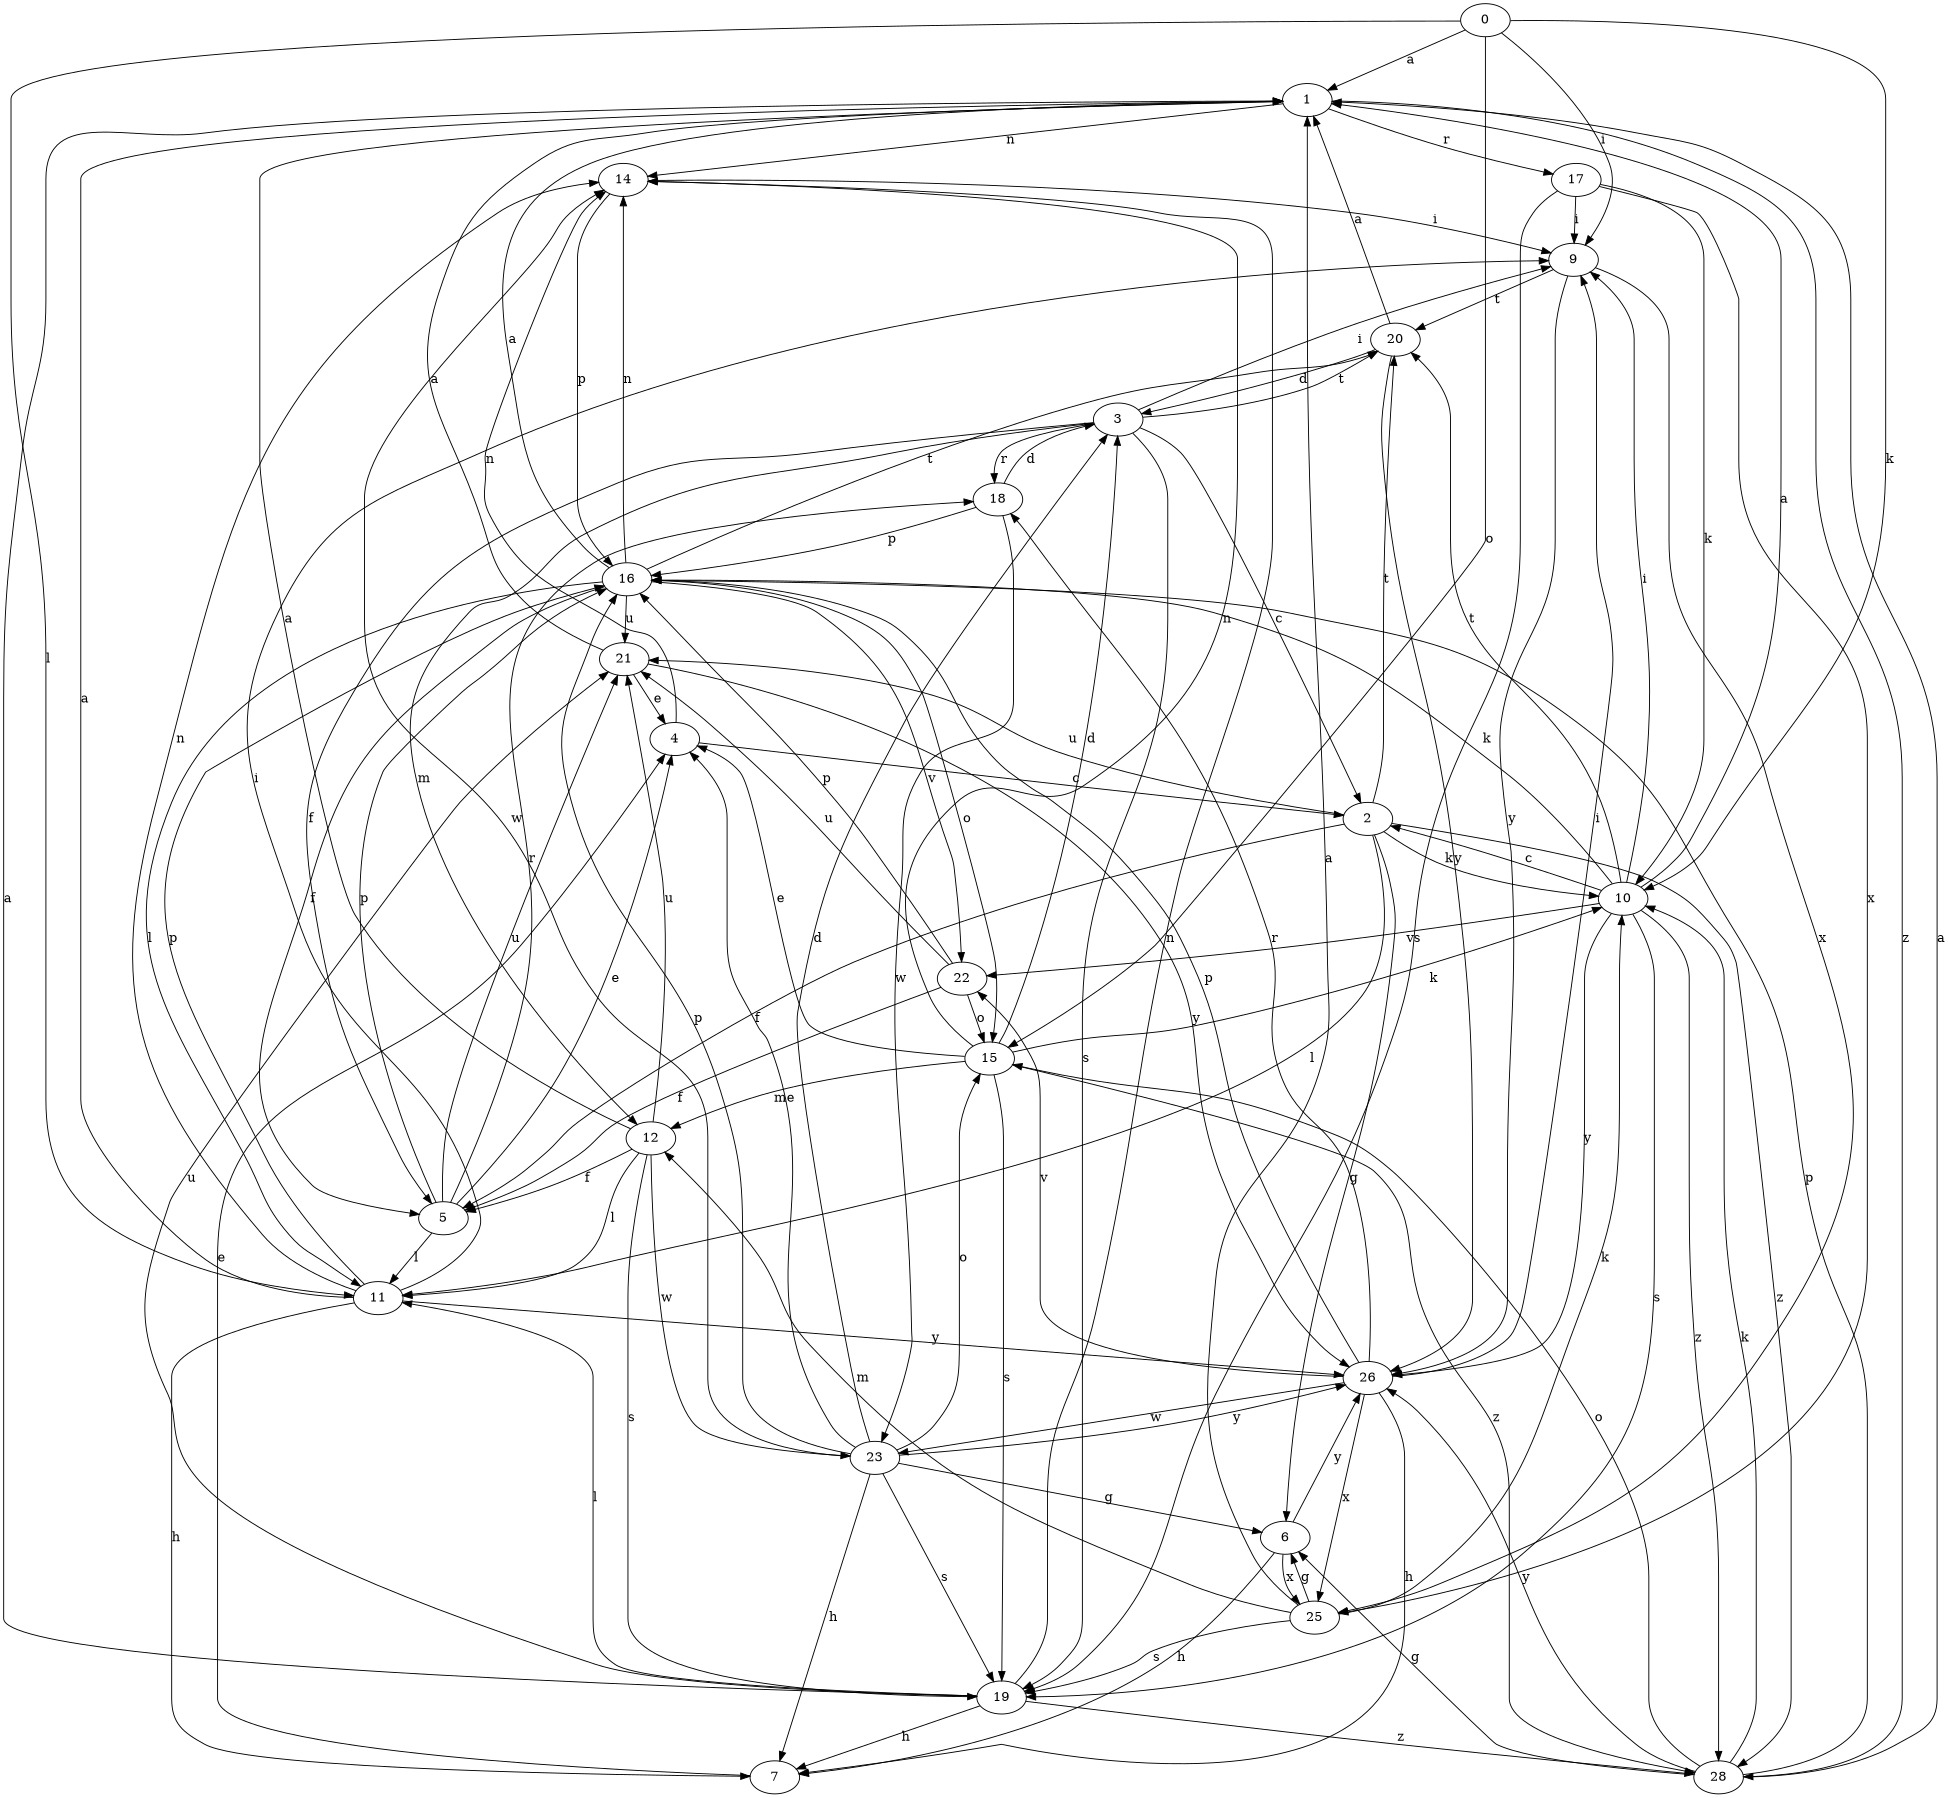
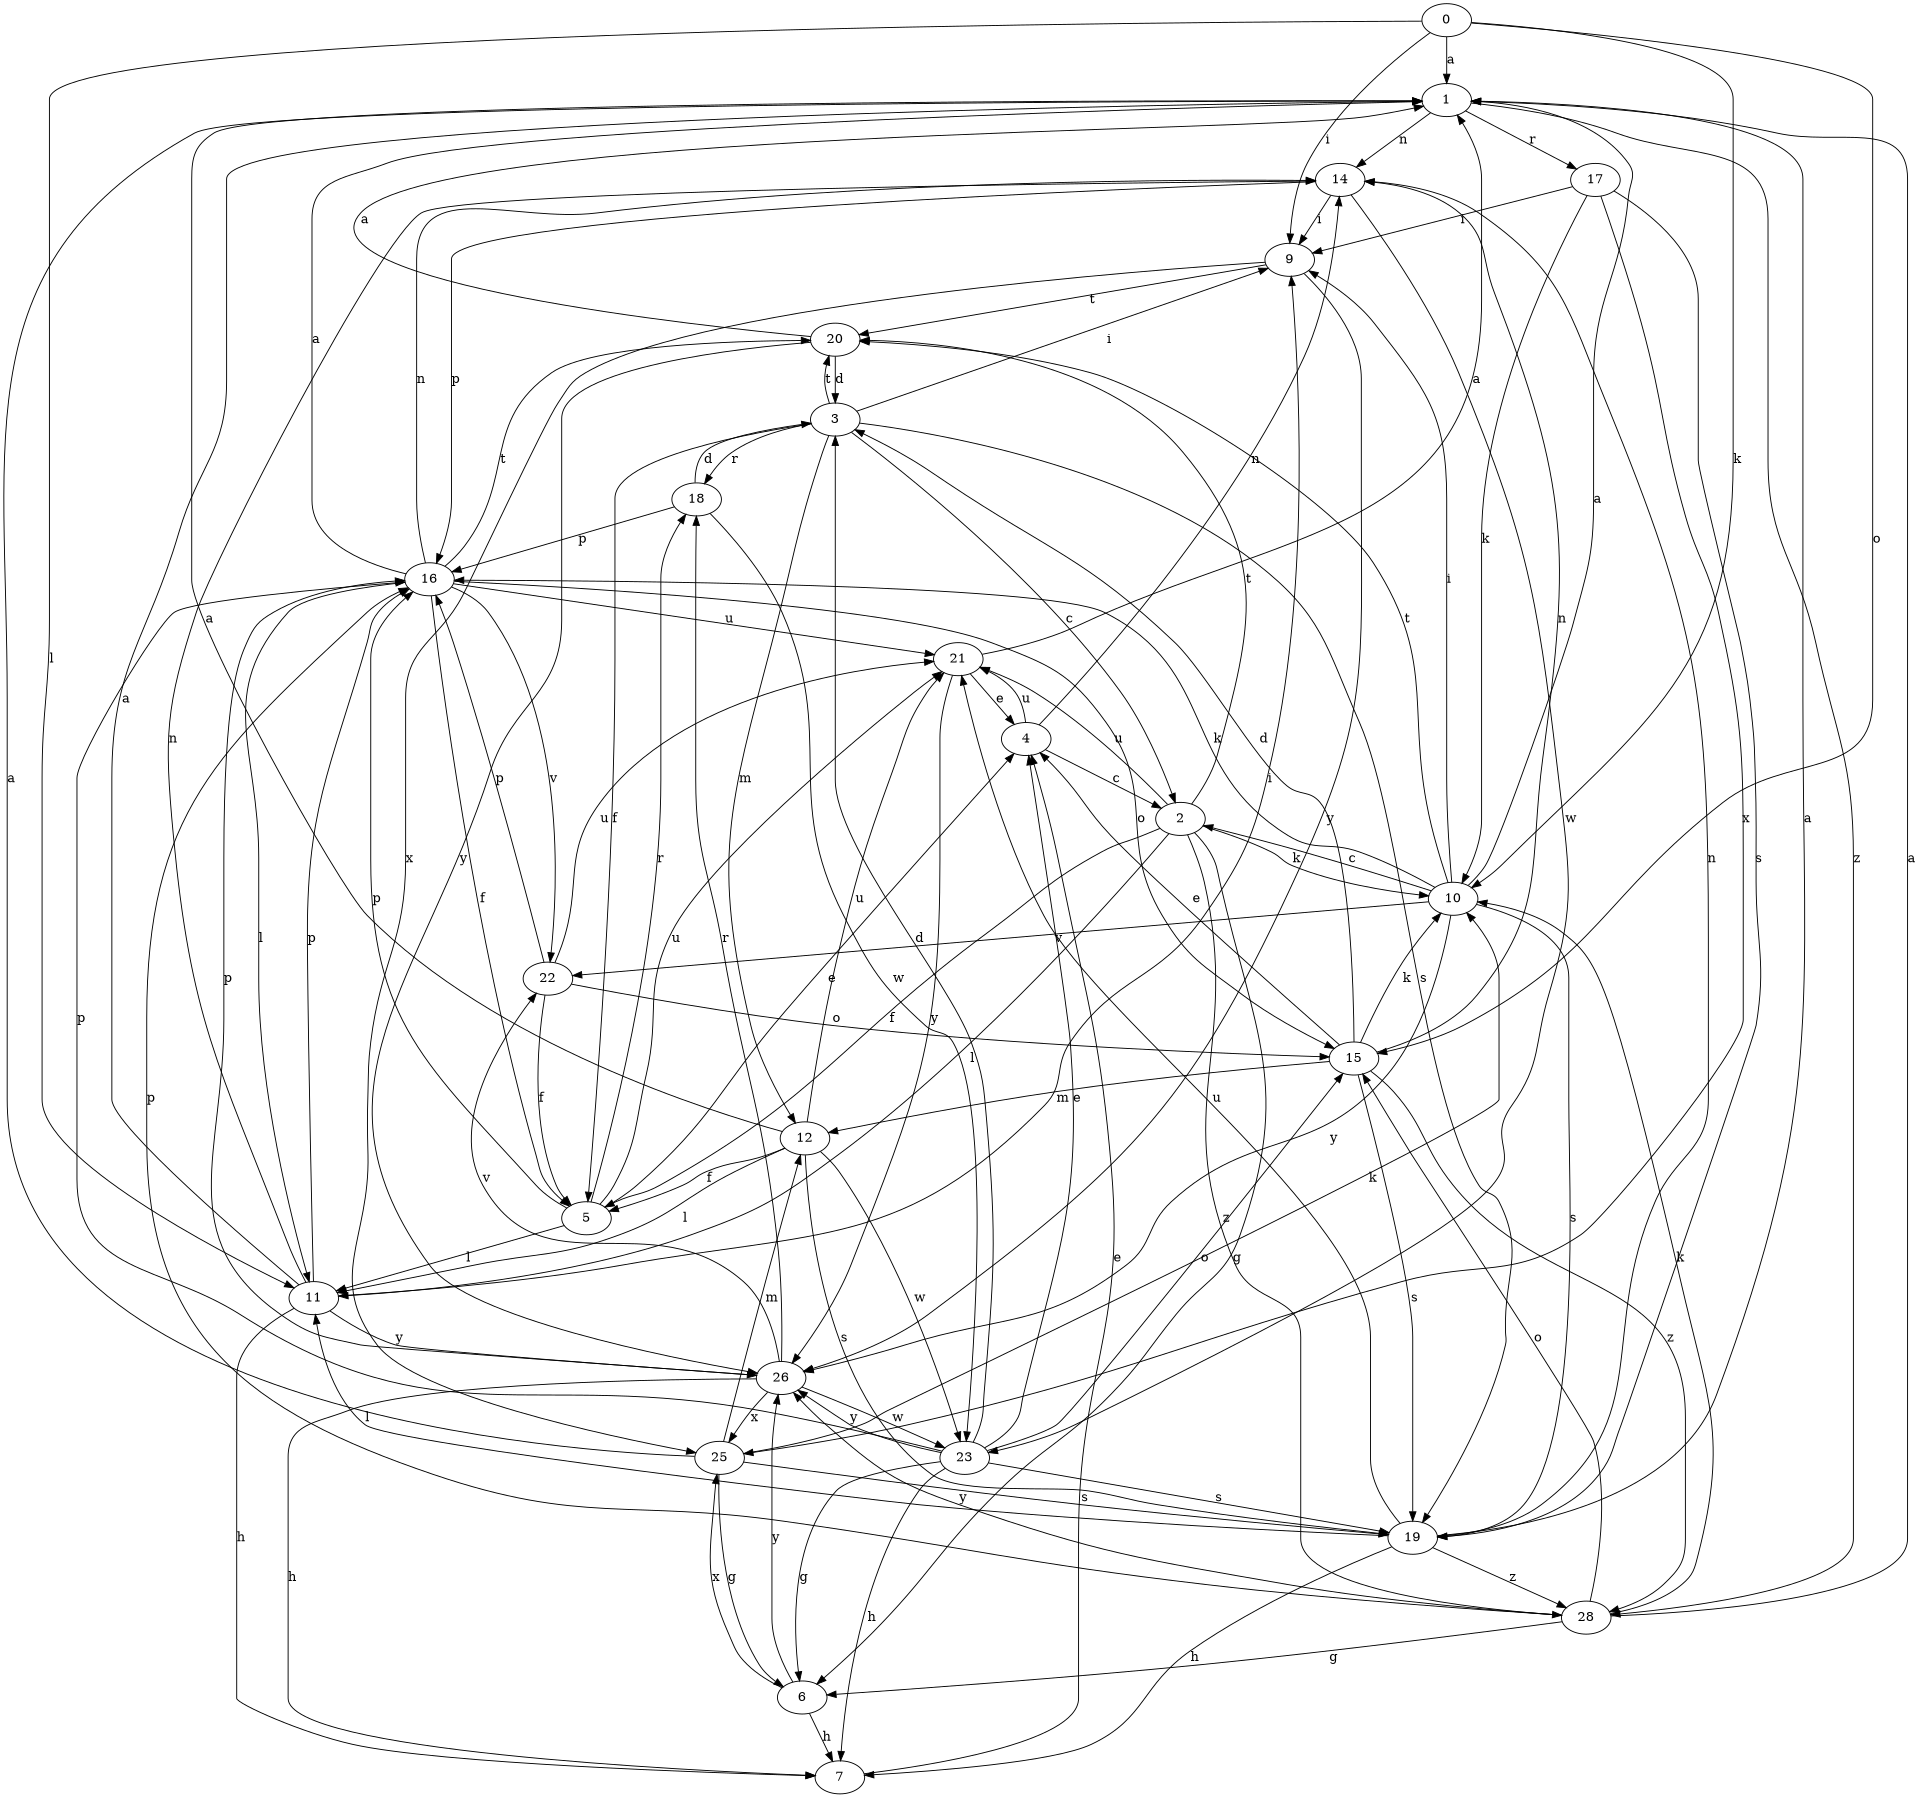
edge "4" -> "21": added, label "u"
edge "23" -> "14": reversed
edge "26" -> "9": removed, label "i"
edge "10" -> "28": removed, label "z"
